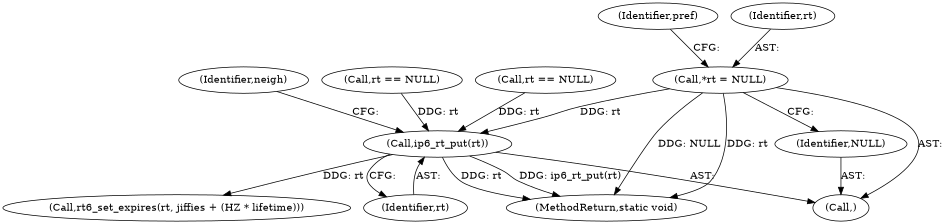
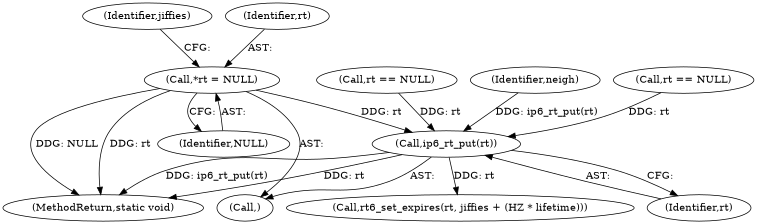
node "(Identifier,pref)": label "(Identifier,pref)" -> "(Identifier,jiffies)"
edge "(Identifier,neigh)" -> "(Call,ip6_rt_put(rt))": label "CFG: " -> "DDG: ip6_rt_put(rt)"
edge "(Identifier,NULL)" -> "(Call,)": now "(Identifier,NULL)" -> "(Call,*rt = NULL)"
